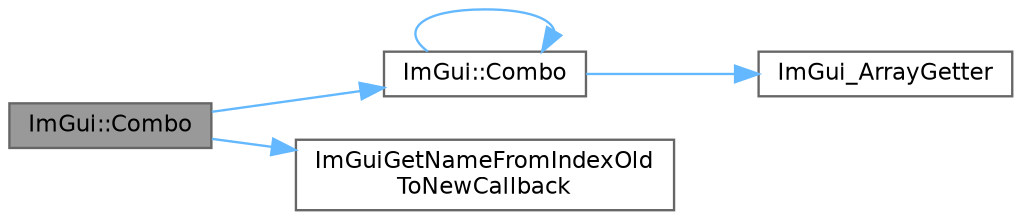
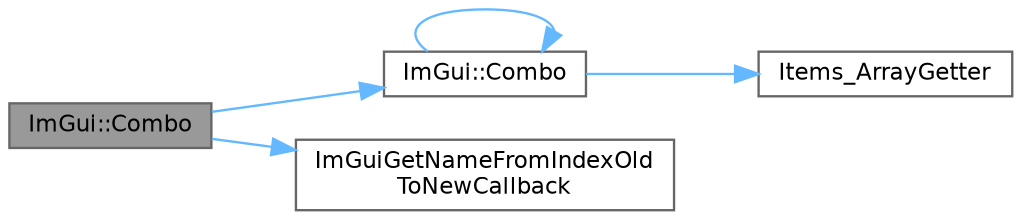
node "ImGui_ArrayGetter": label "ImGui_ArrayGetter" -> "Items_ArrayGetter"
